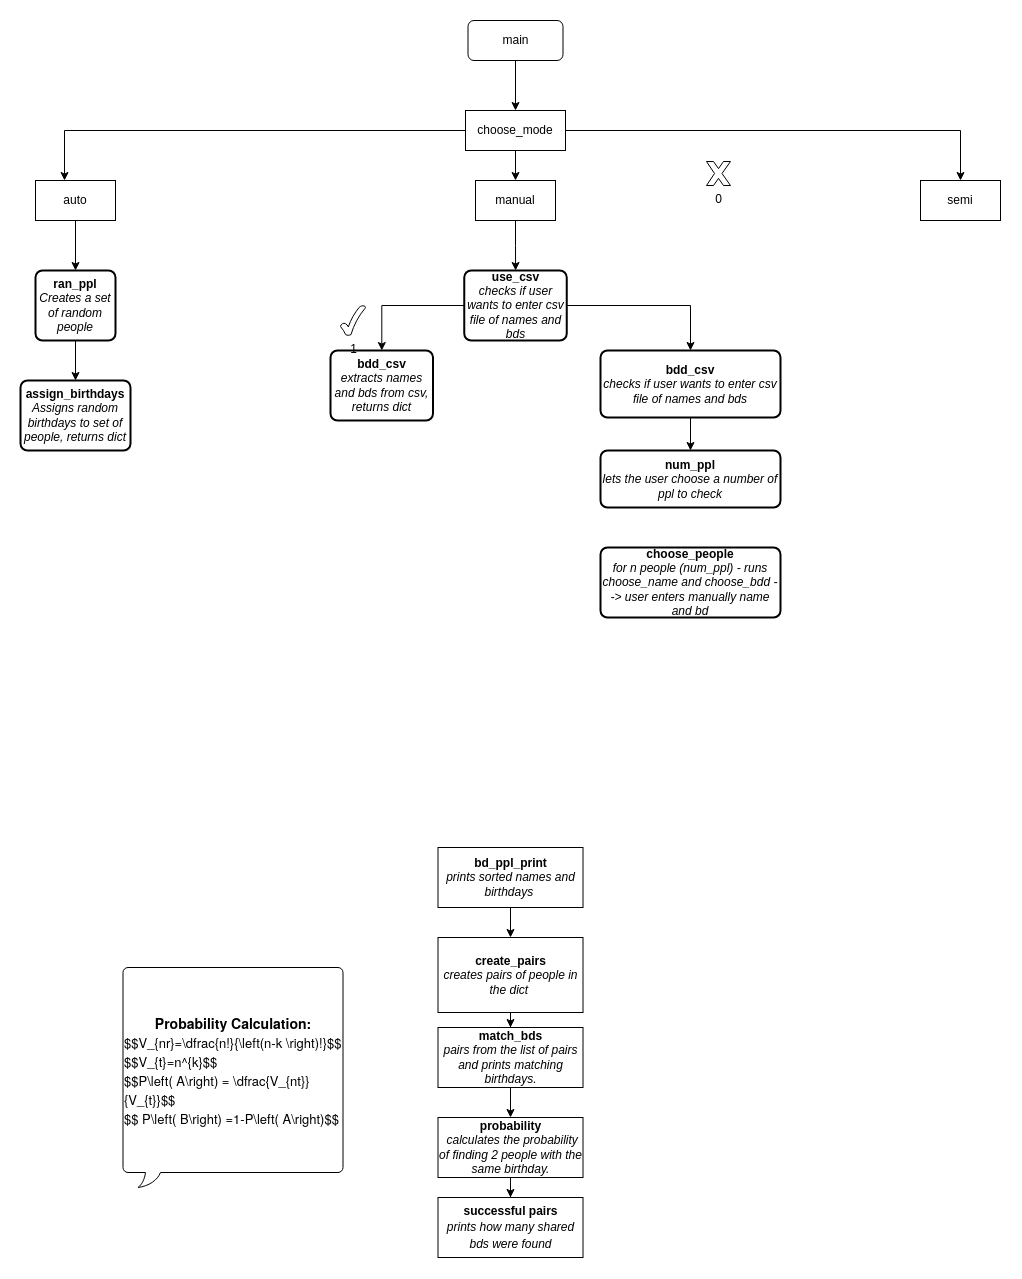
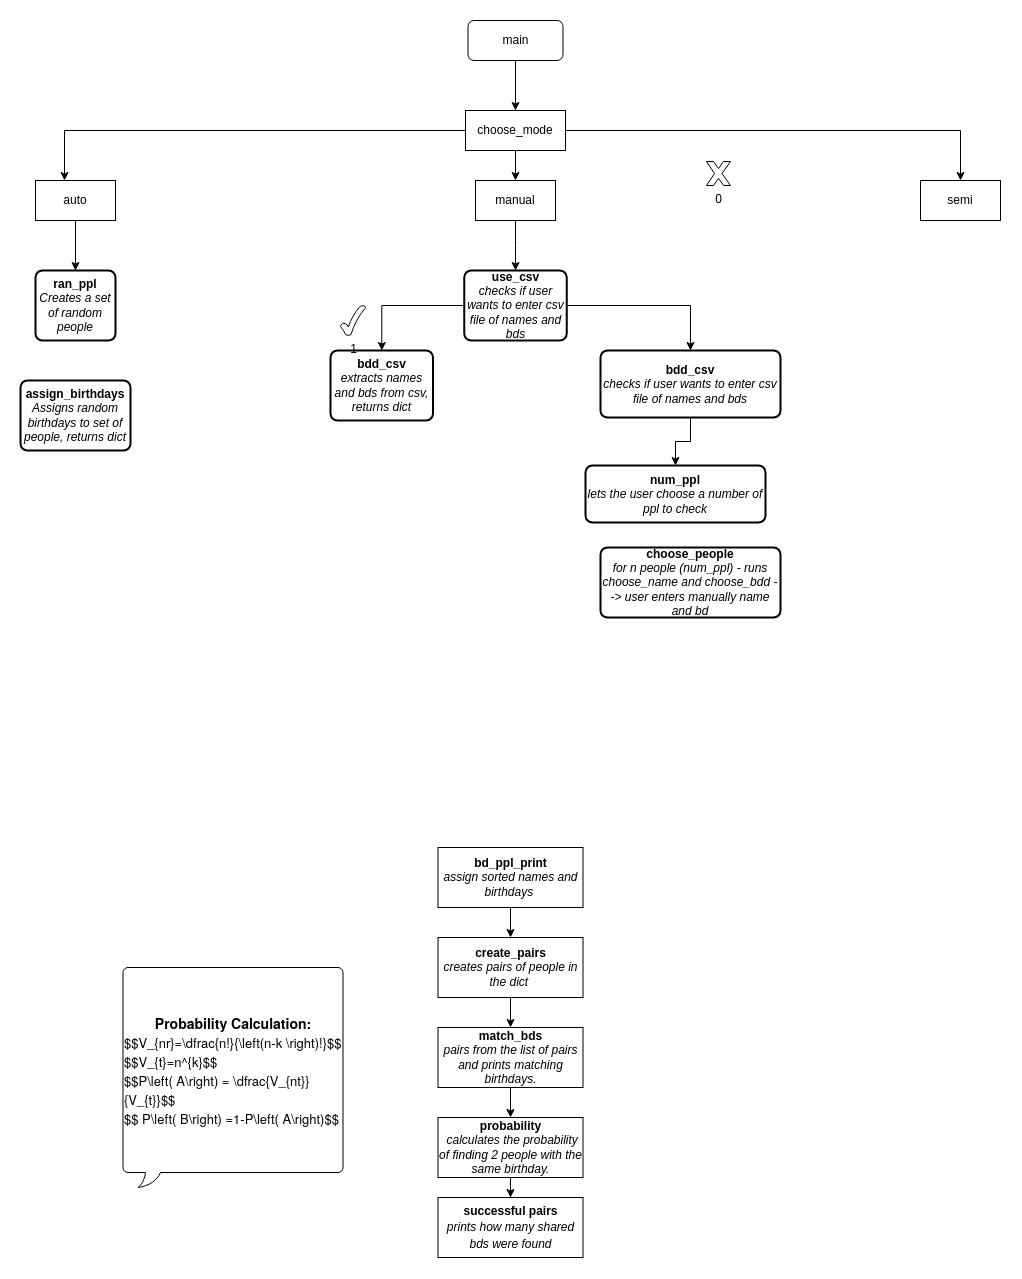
edge "ran_ppl Creates a set of random people" -> "assign_birthdays Assigns random birthdays to set of people, returns dict": removed
node "num_ppl lets the user choose a number of ppl to check": moved (691, 479) -> (676, 494)
node "bd_ppl_print prints sorted names and birthdays": label "bd_ppl_print prints sorted names and birthdays" -> "bd_ppl_print assign sorted names and birthdays"
node "create_pairs creates pairs of people in the dict": size 145x75 -> 145x60
